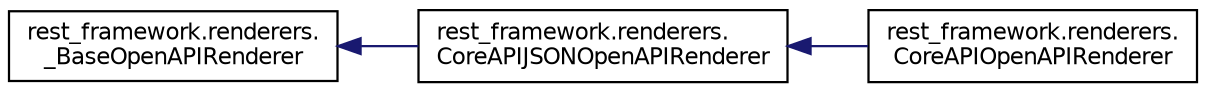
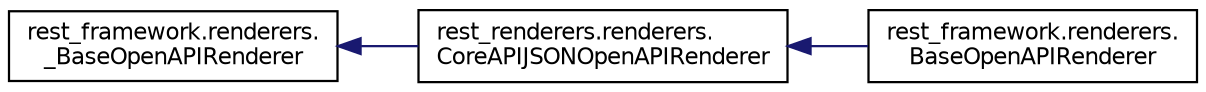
node "rest_framework.renderers. CoreAPIJSONOpenAPIRenderer": label "rest_framework.renderers. CoreAPIJSONOpenAPIRenderer" -> "rest_renderers.renderers. CoreAPIJSONOpenAPIRenderer"
node "rest_framework.renderers. CoreAPIOpenAPIRenderer": label "rest_framework.renderers. CoreAPIOpenAPIRenderer" -> "rest_framework.renderers. BaseOpenAPIRenderer"
